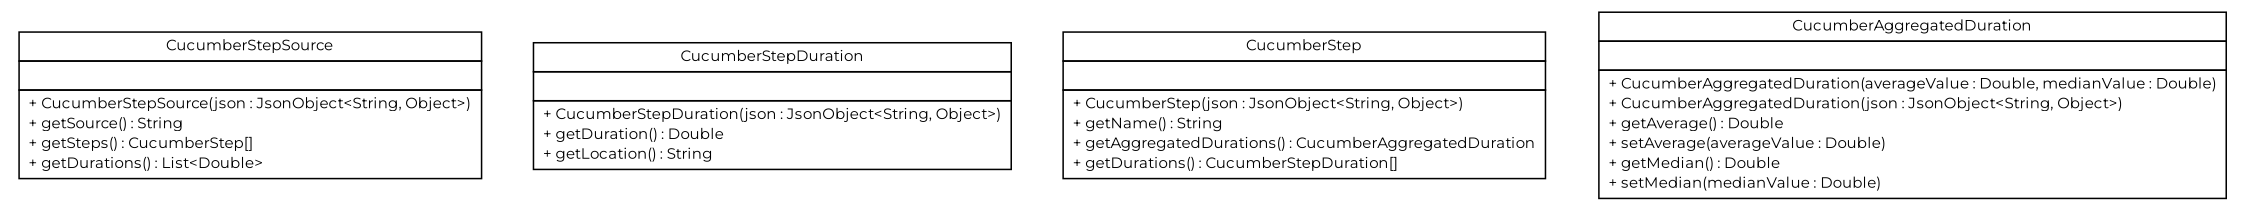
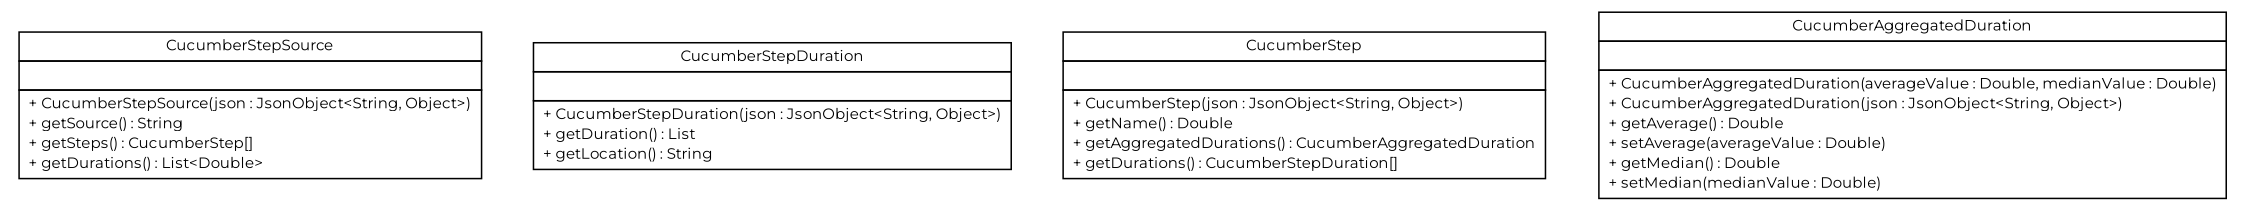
node "CucumberStep": text "+ getName() : String" -> "+ getName() : Double"
node "CucumberStepDuration": text "+ getDuration() : Double" -> "+ getDuration() : List"
